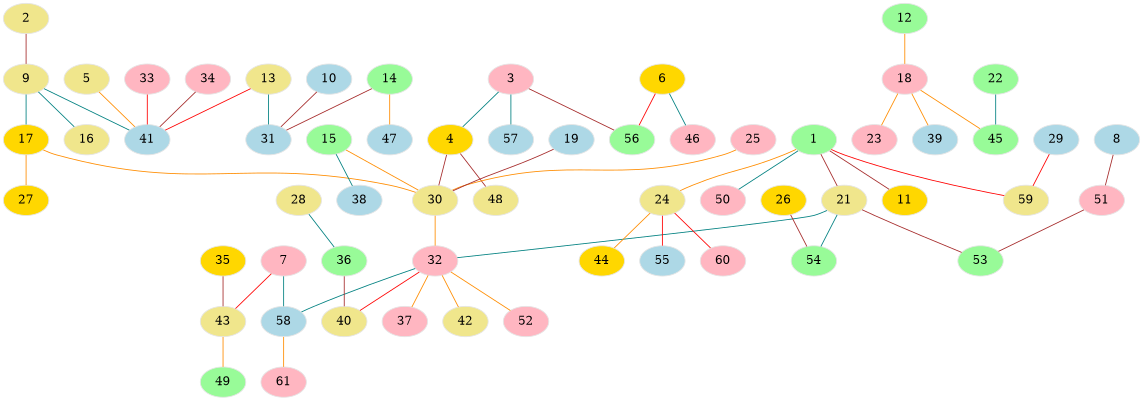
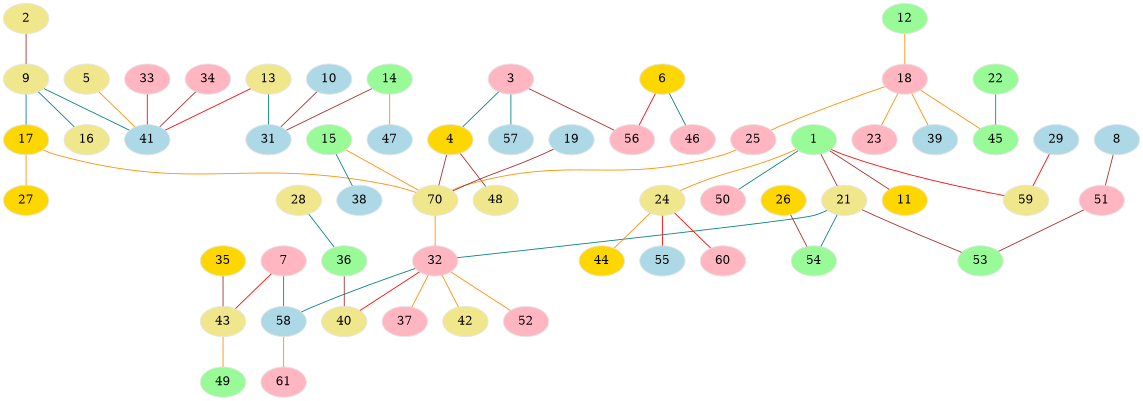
edge "18" -- "25": added
node "56": fillcolor palegreen -> lightpink
node "30": label "30" -> "70"
